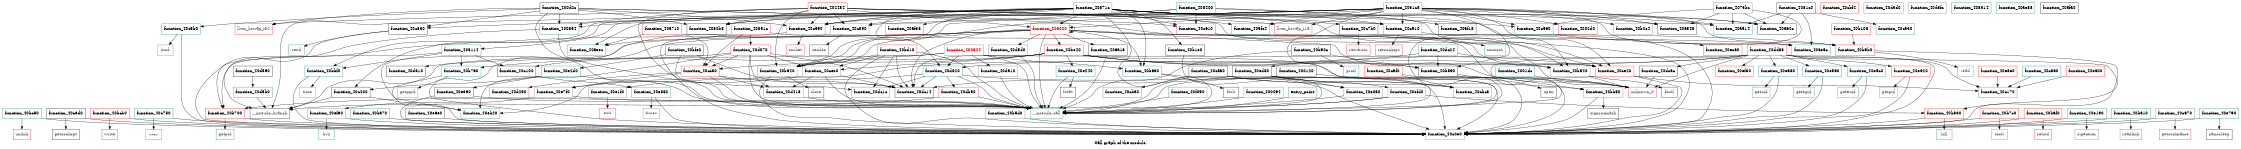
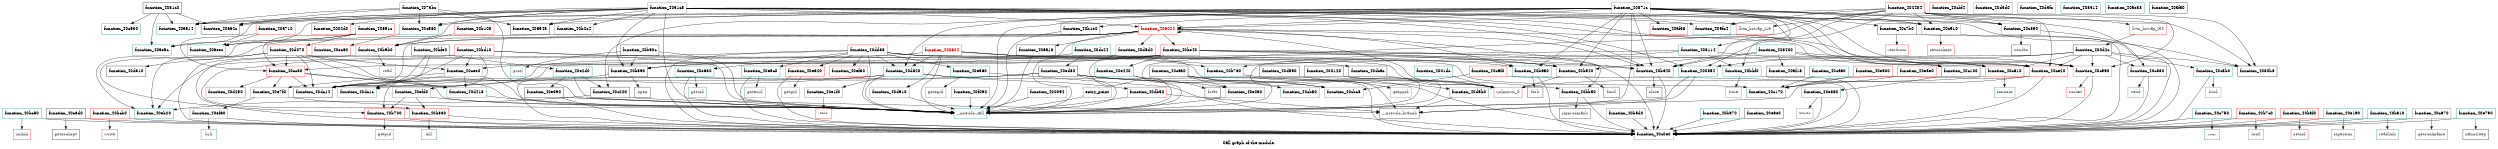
edge "function_400d2c" -> "llvm_bswap_i32": reversed
